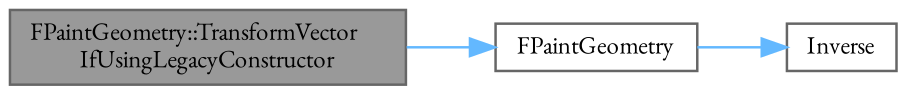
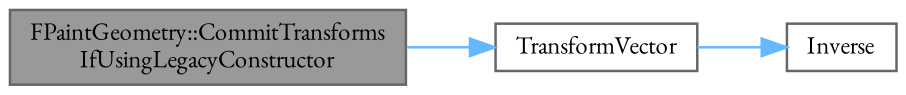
node "FPaintGeometry::TransformVector IfUsingLegacyConstructor": label "FPaintGeometry::TransformVector IfUsingLegacyConstructor" -> "FPaintGeometry::CommitTransforms IfUsingLegacyConstructor"
node "FPaintGeometry": label "FPaintGeometry" -> "TransformVector"
